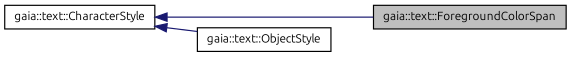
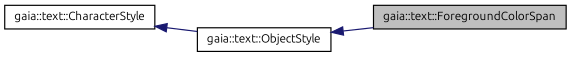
edge "gaia::text::ForegroundColorSpan" -> "gaia::text::CharacterStyle": now "gaia::text::ForegroundColorSpan" -> "gaia::text::ObjectStyle"
